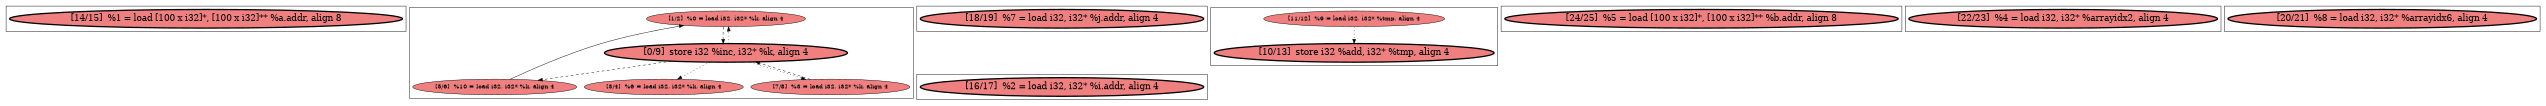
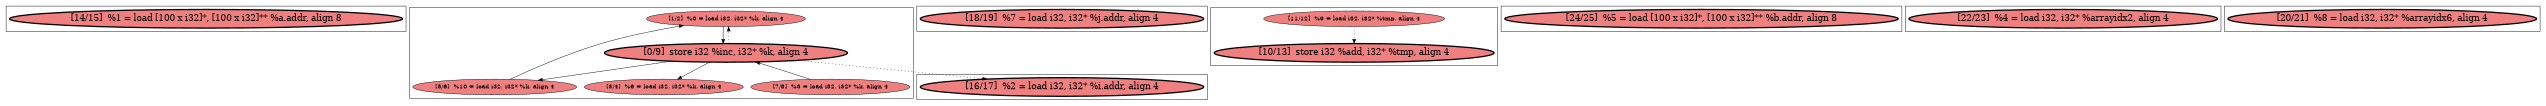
edge "[1/2]  %0 = load i32, i32* %k, align 4" -> "[0/9]  store i32 %inc, i32* %k, align 4": style dashed -> solid
edge "[0/9]  store i32 %inc, i32* %k, align 4" -> "[5/6]  %10 = load i32, i32* %k, align 4": style dashed -> solid
edge "[0/9]  store i32 %inc, i32* %k, align 4" -> "[3/4]  %6 = load i32, i32* %k, align 4": style dotted -> solid
edge "[0/9]  store i32 %inc, i32* %k, align 4" -> "[7/8]  %3 = load i32, i32* %k, align 4": now "[0/9]  store i32 %inc, i32* %k, align 4" -> "[16/17]  %2 = load i32, i32* %i.addr, align 4"
edge "[7/8]  %3 = load i32, i32* %k, align 4" -> "[0/9]  store i32 %inc, i32* %k, align 4": style dashed -> solid
